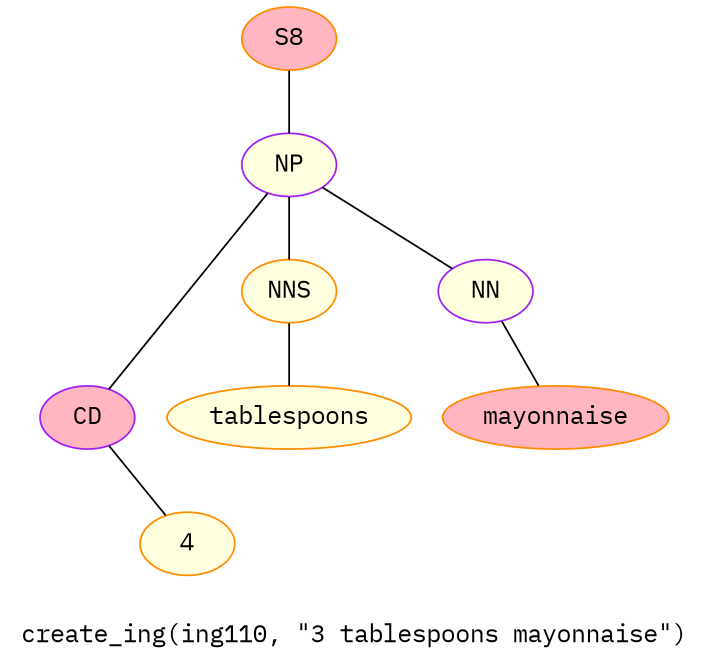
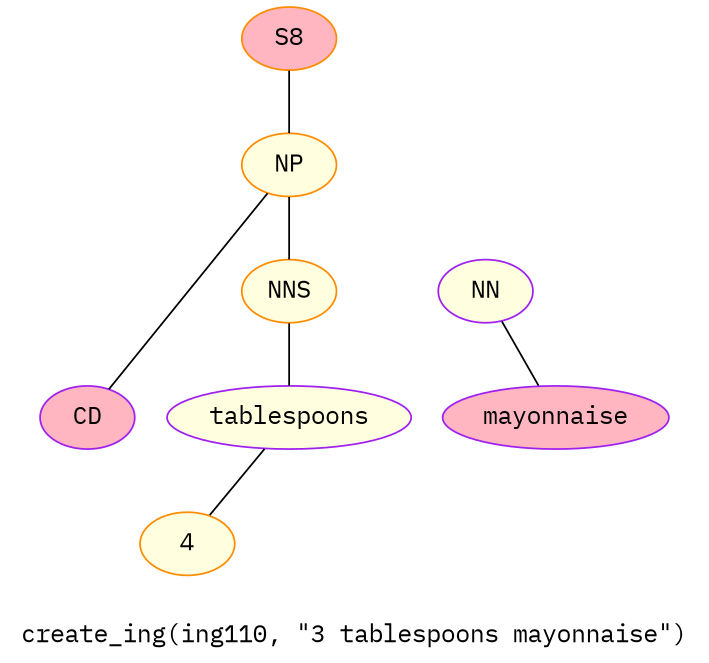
node "NP": color purple -> darkorange
edge "NP" -- "NN": removed
node "tablespoons": color darkorange -> purple
node "mayonnaise": color darkorange -> purple
edge "CD" -- "4": now "tablespoons" -- "4"
